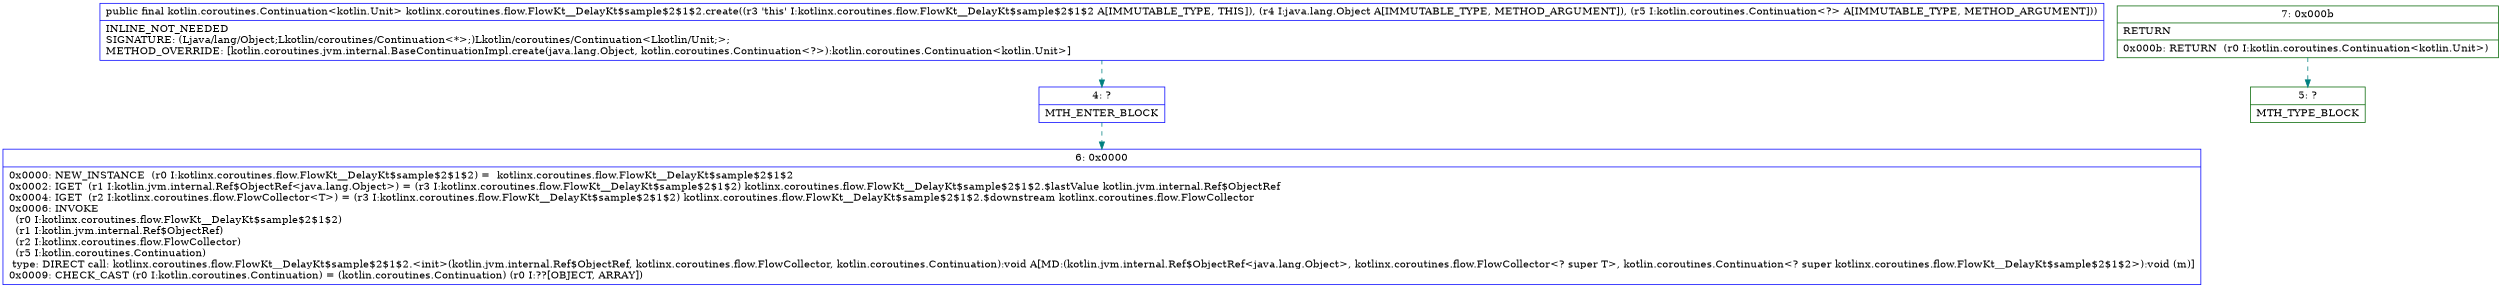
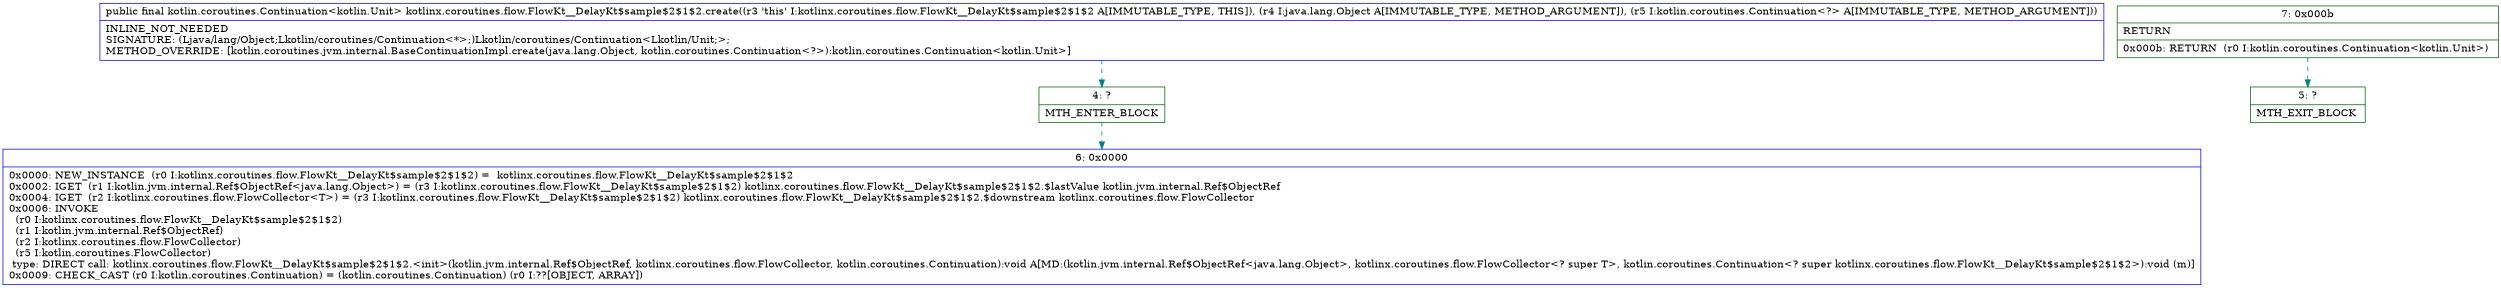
node "4: ?": color blue -> darkgreen
node "5: ?": text "MTH_TYPE_BLOCK" -> "MTH_EXIT_BLOCK"
node "6: 0x0000": text "(r5 I:kotlin.coroutines.Continuation)" -> "(r5 I:kotlin.coroutines.FlowCollector)"
